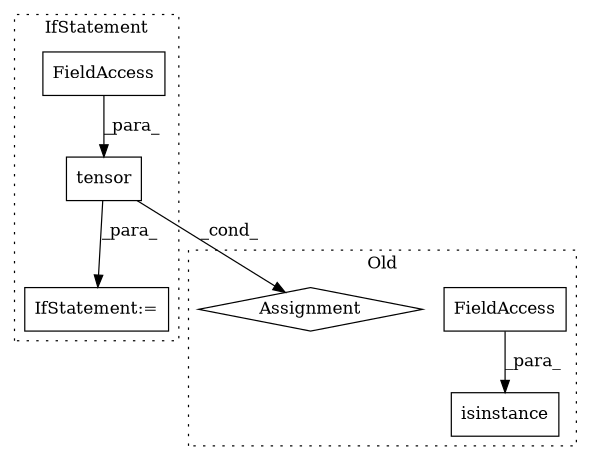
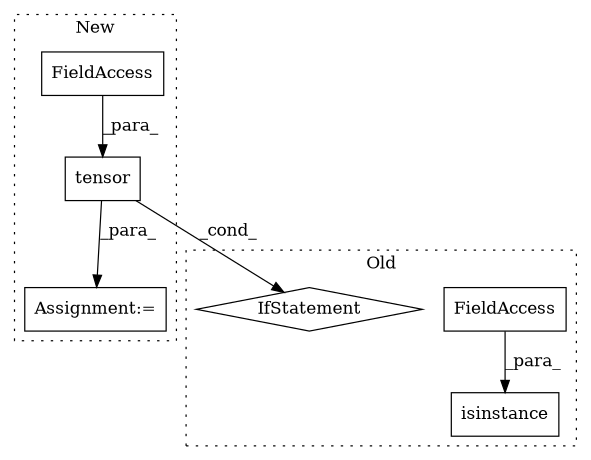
cluster "IfStatement": label "IfStatement" -> "New"
node "IfStatement:=": label "IfStatement:=" -> "Assignment:="
node "Assignment": label "Assignment" -> "IfStatement"
